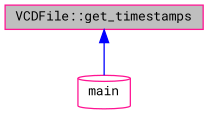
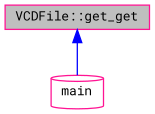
node "VCDFile::get_timestamps": label "VCDFile::get_timestamps" -> "VCDFile::get_get"
